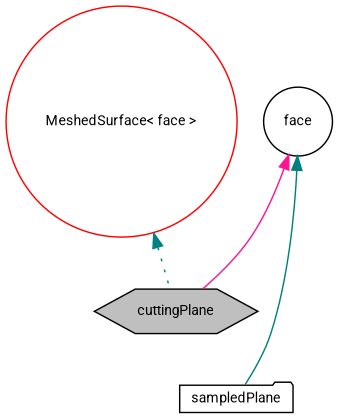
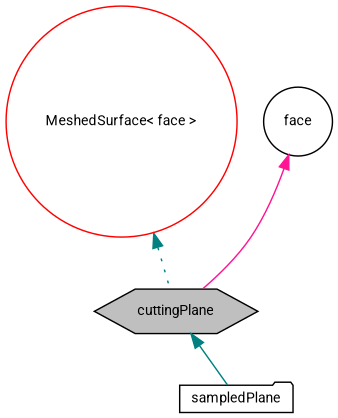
edge "sampledPlane" -> "face": now "sampledPlane" -> "cuttingPlane"
